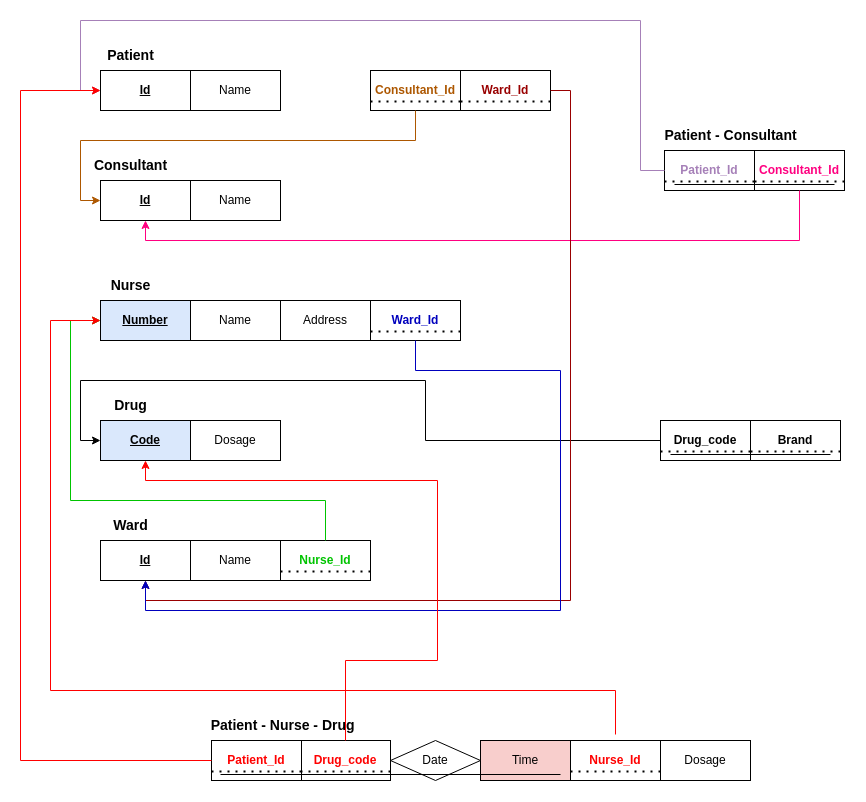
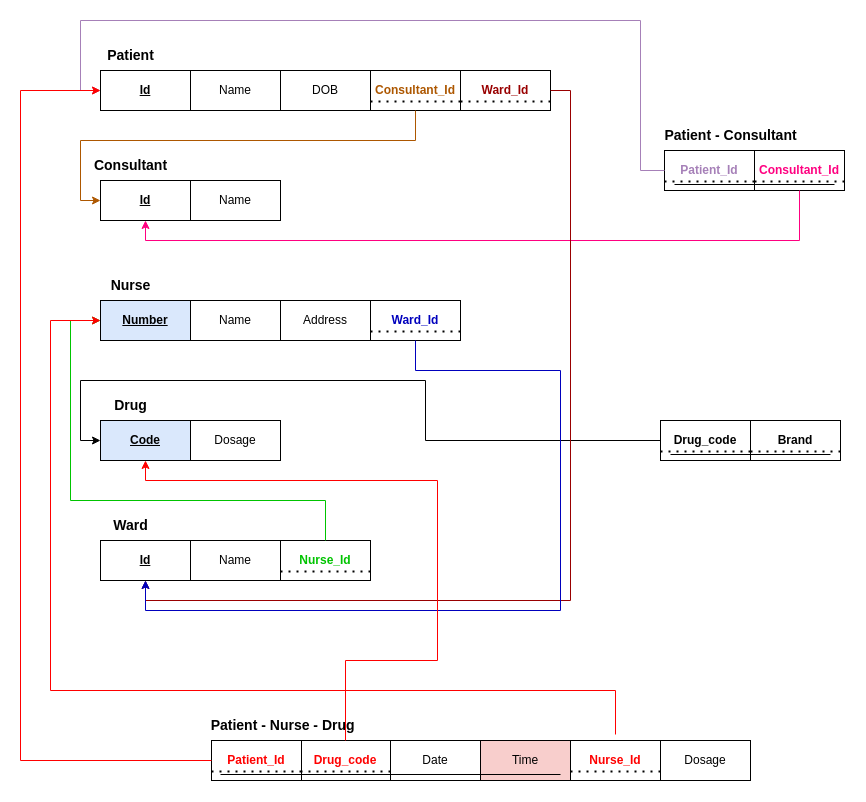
node "DOB": added
node "Date": shape diamond -> rectangle
